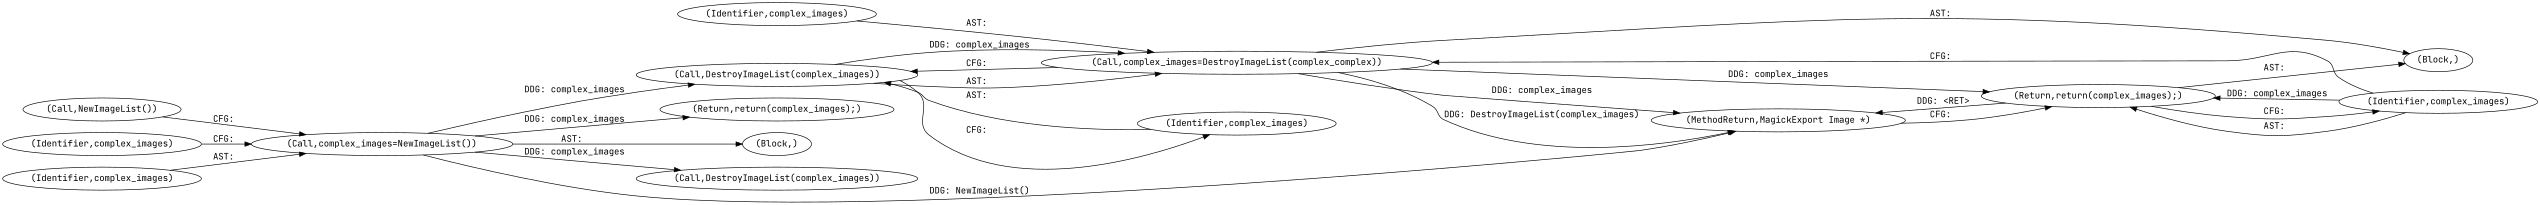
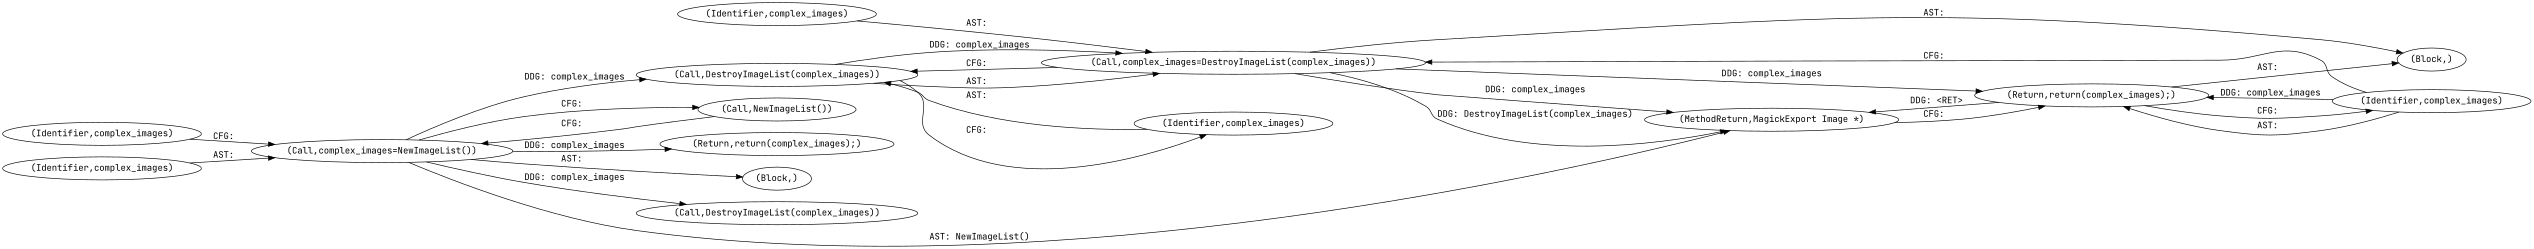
node "(Call,complex_images=DestroyImageList(complex_complex))": label "(Call,complex_images=DestroyImageList(complex_complex))" -> "(Call,complex_images=DestroyImageList(complex_images))"
edge "(Call,complex_images=NewImageList())" -> "(Call,NewImageList())": added, label "CFG:"
edge "(Call,complex_images=NewImageList())" -> "(MethodReturn,MagickExport Image *)": label "DDG: NewImageList()" -> "AST: NewImageList()"
